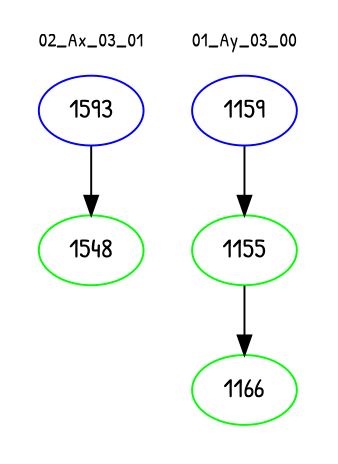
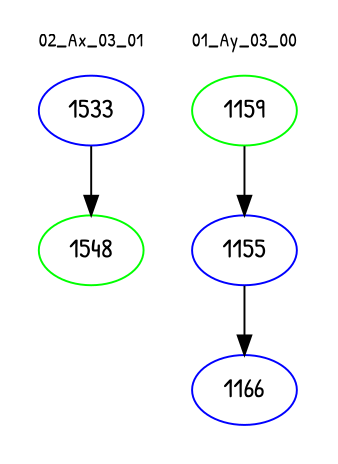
node "1593": label "1593" -> "1533"
node "1159": color blue -> green
node "1155": color green -> blue
node "1166": color green -> blue
